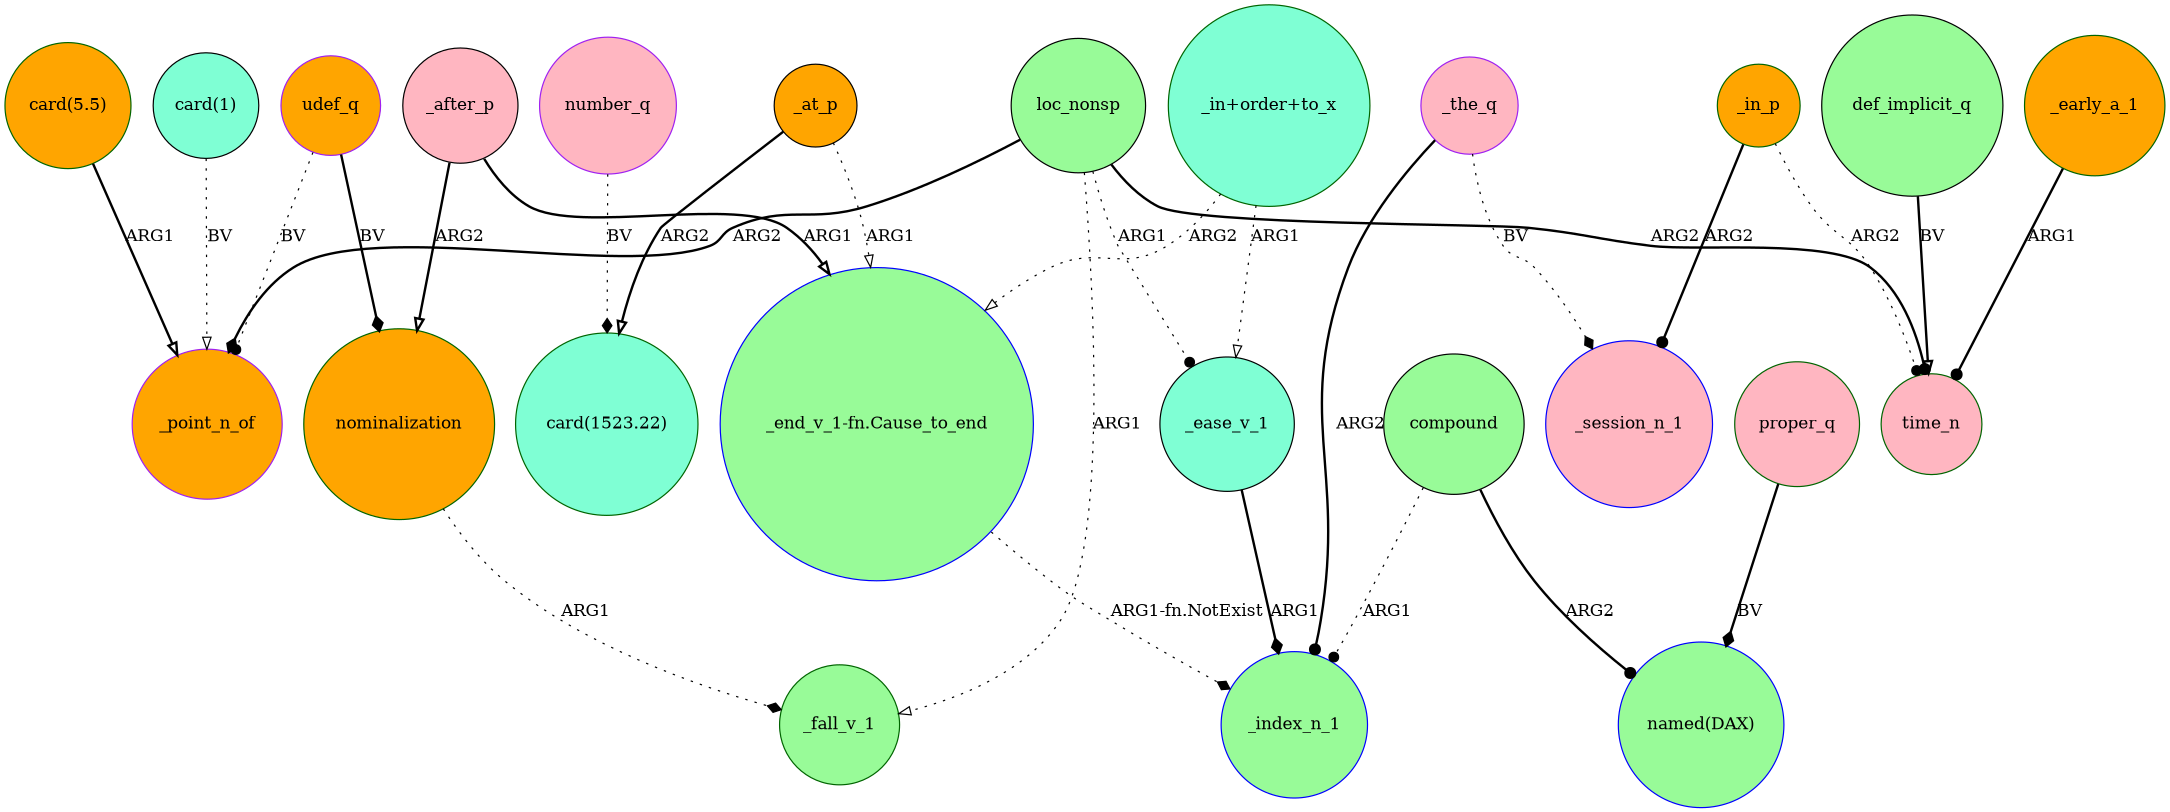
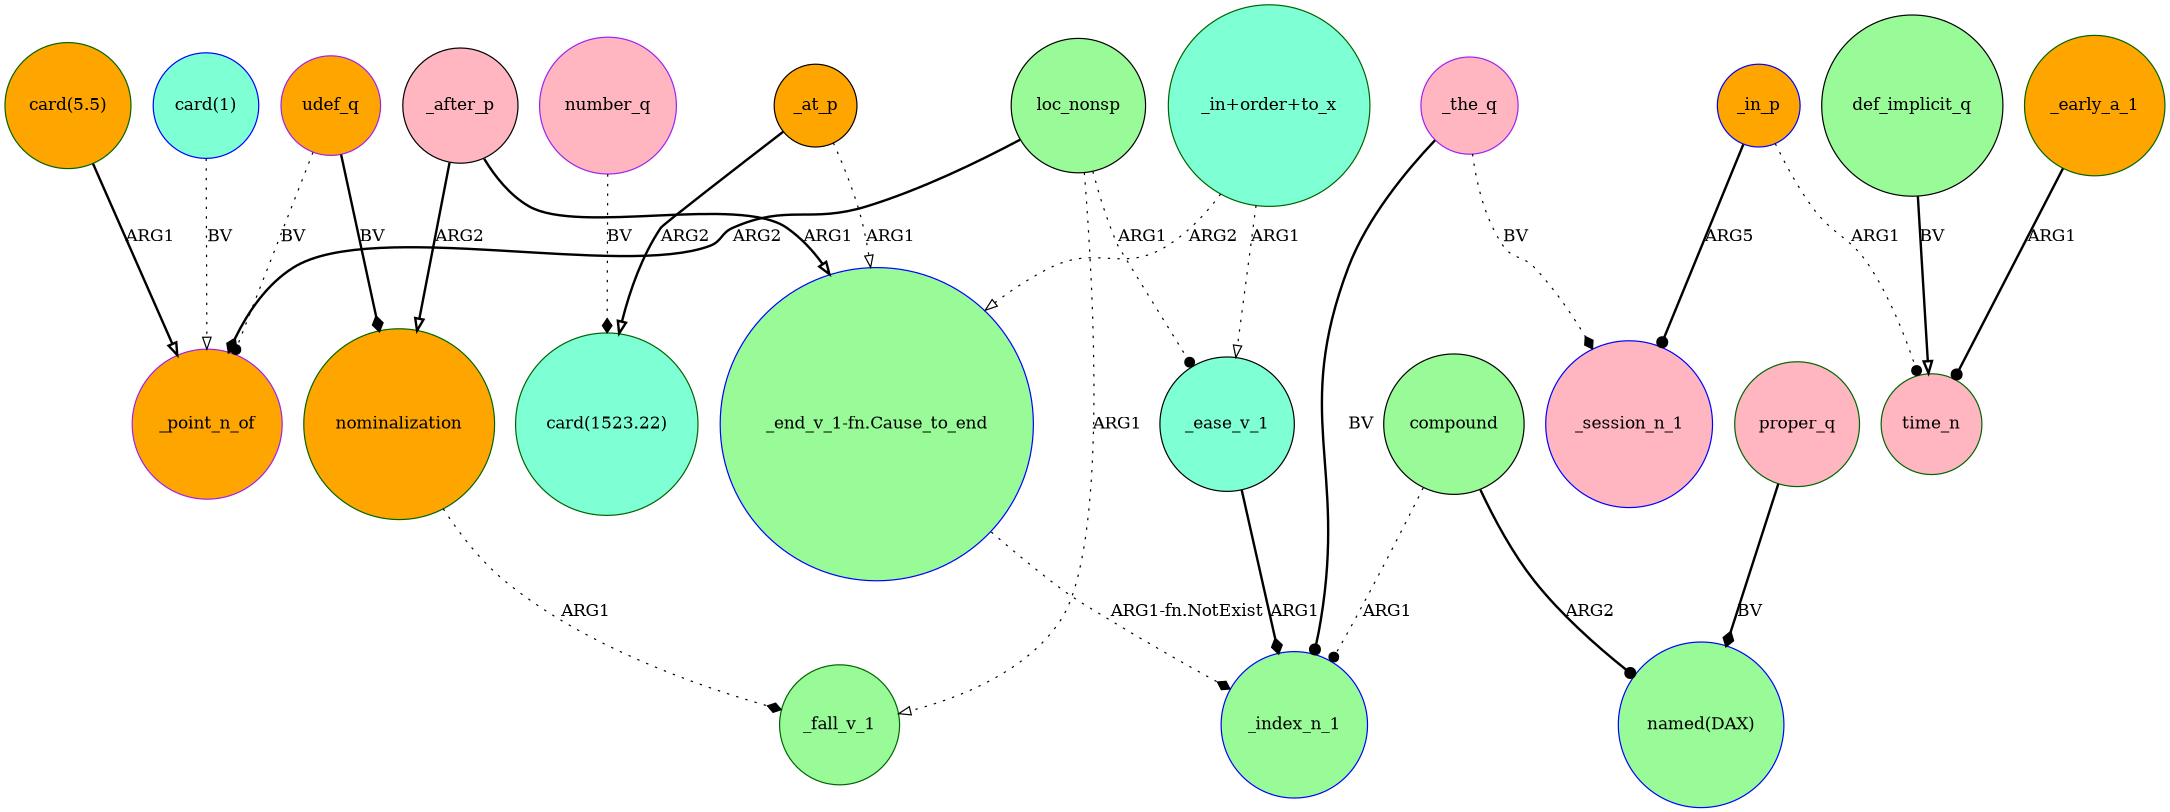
node "card(1)": color black -> blue
node "_in_p": color darkgreen -> blue
edge "loc_nonsp" -> "time_n": removed, label "ARG2"
edge "_in_p" -> "_session_n_1": label "ARG2" -> "ARG5"
edge "_in_p" -> "time_n": label "ARG2" -> "ARG1"
edge "_the_q" -> "_index_n_1": label "ARG2" -> "BV"
